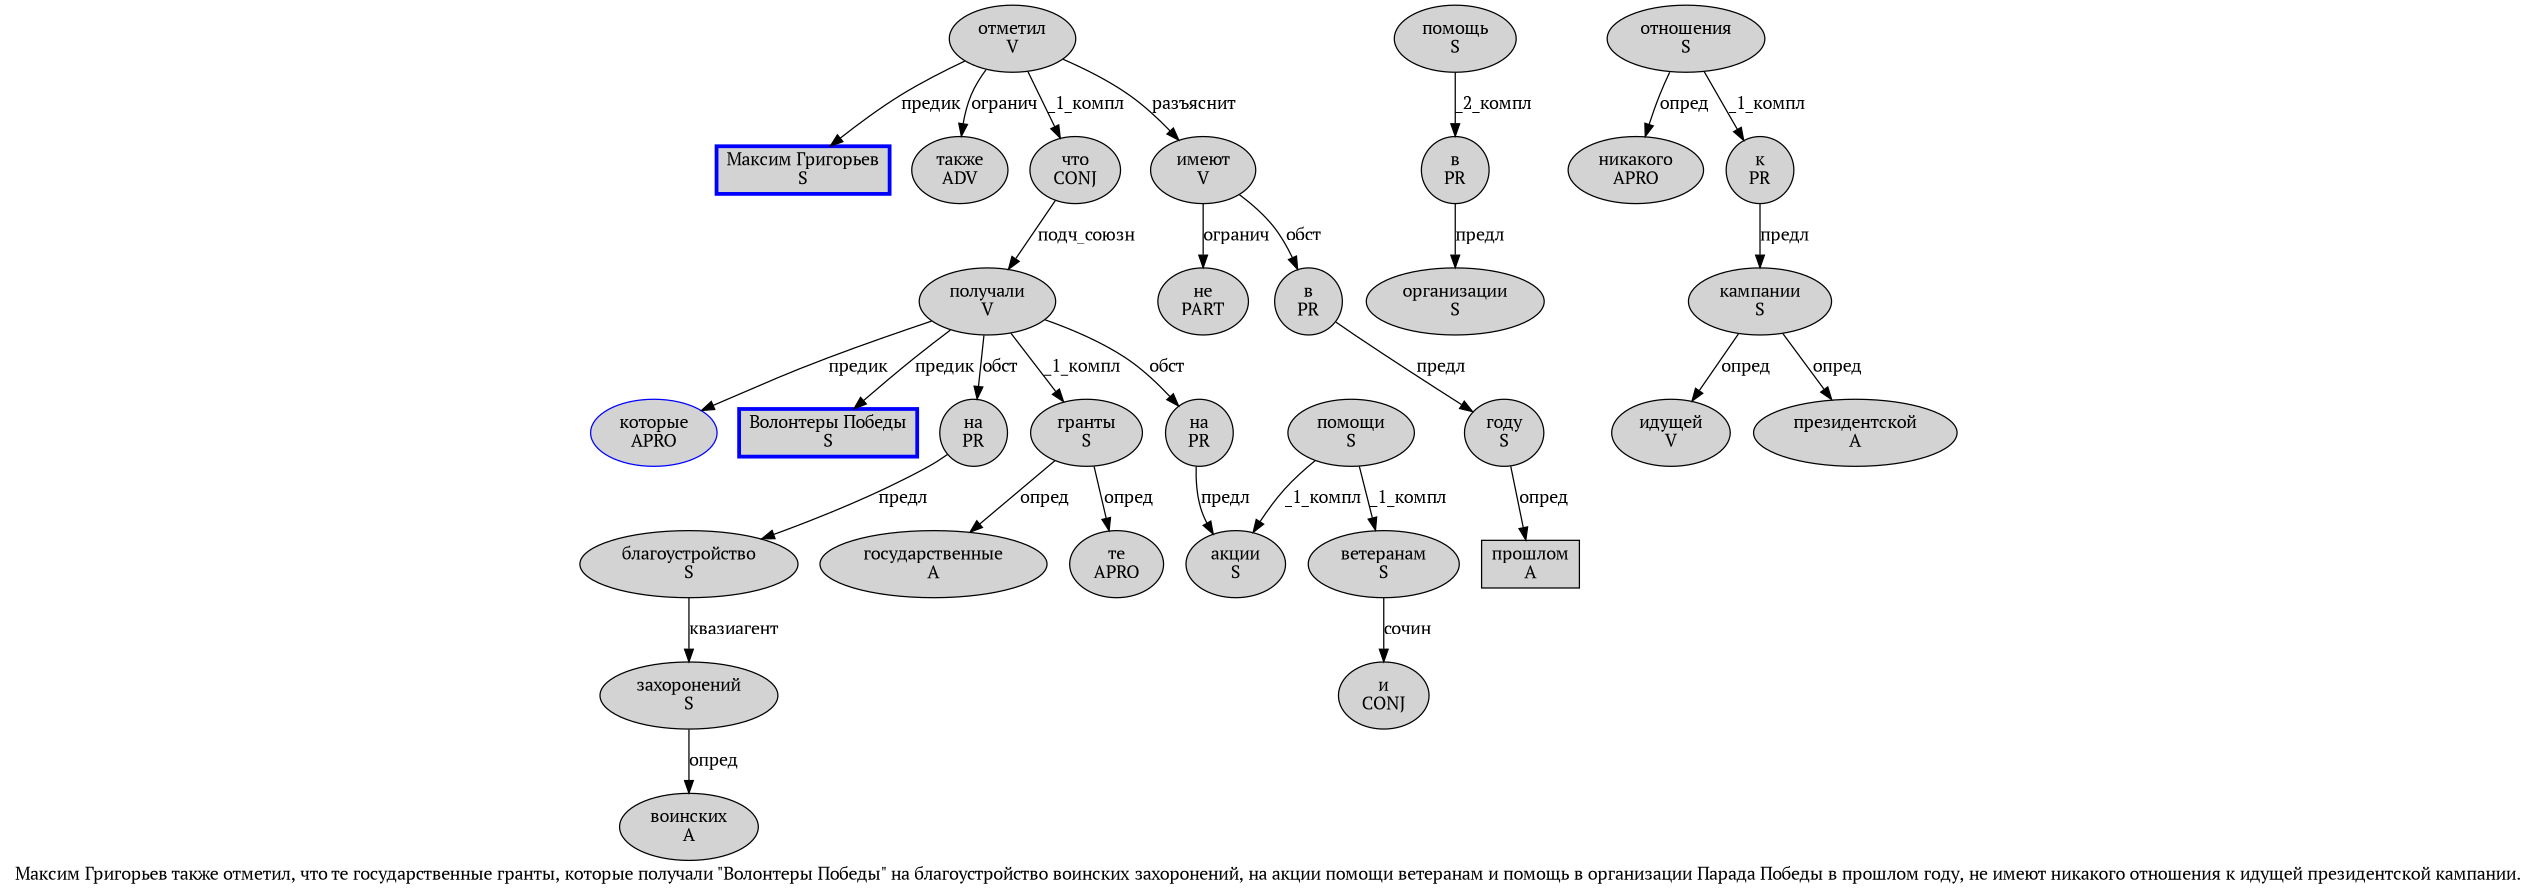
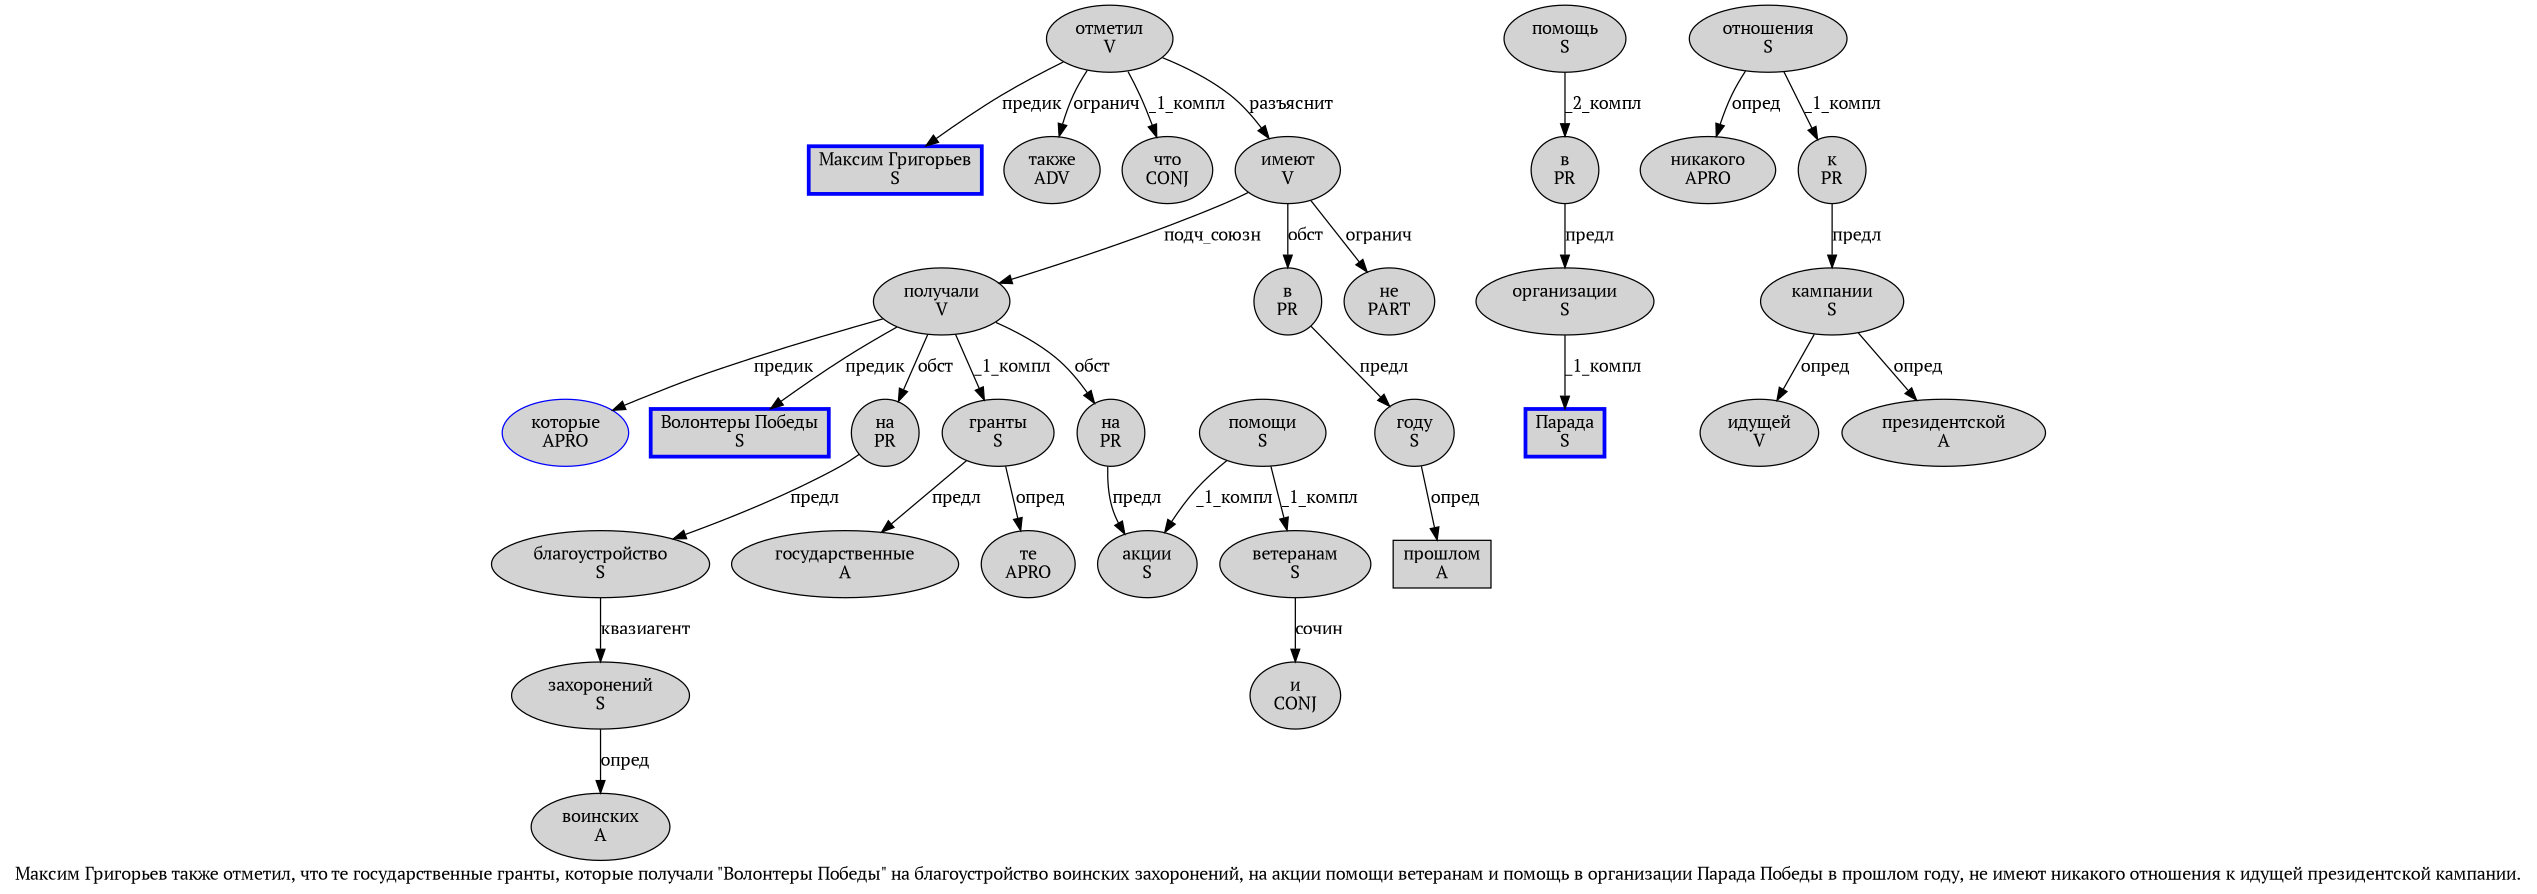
edge "что CONJ" -> "получали V": now "имеют V" -> "получали V"
node "Парада S": added
edge "гранты S" -> "государственные A": label "опред" -> "предл"
